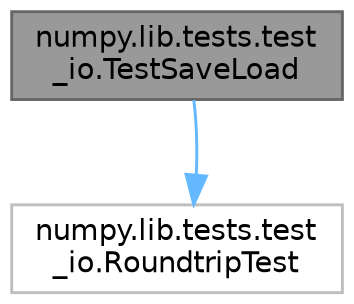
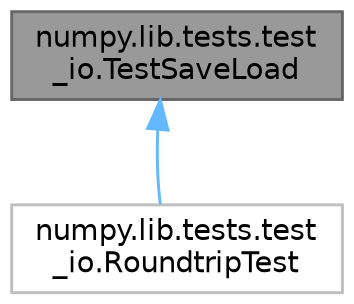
edge "numpy.lib.tests.test _io.TestSaveLoad" -> "numpy.lib.tests.test _io.RoundtripTest": reversed
